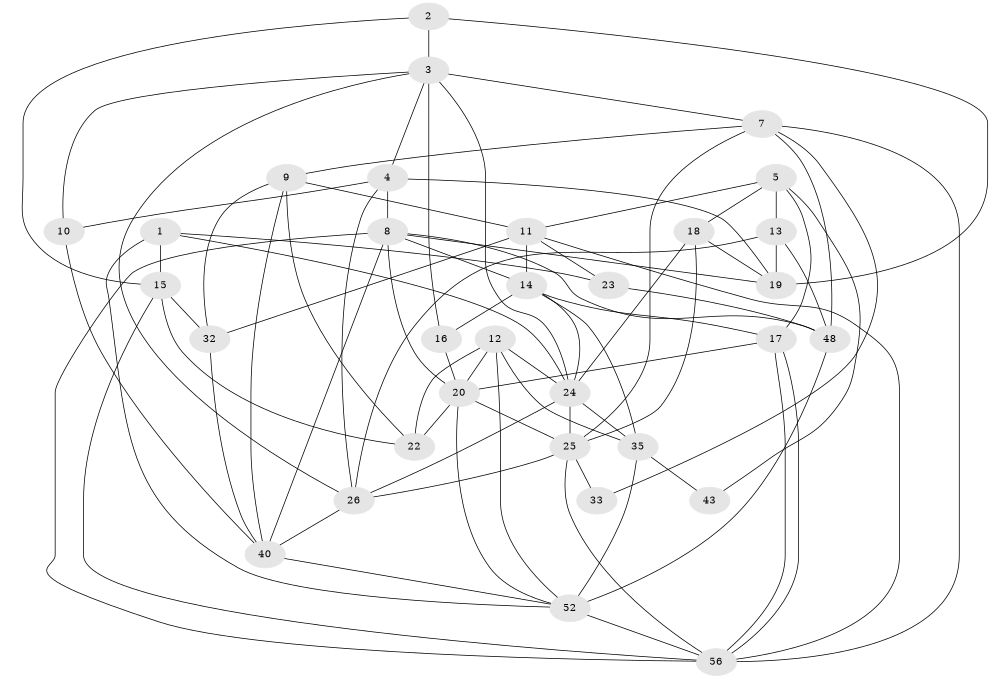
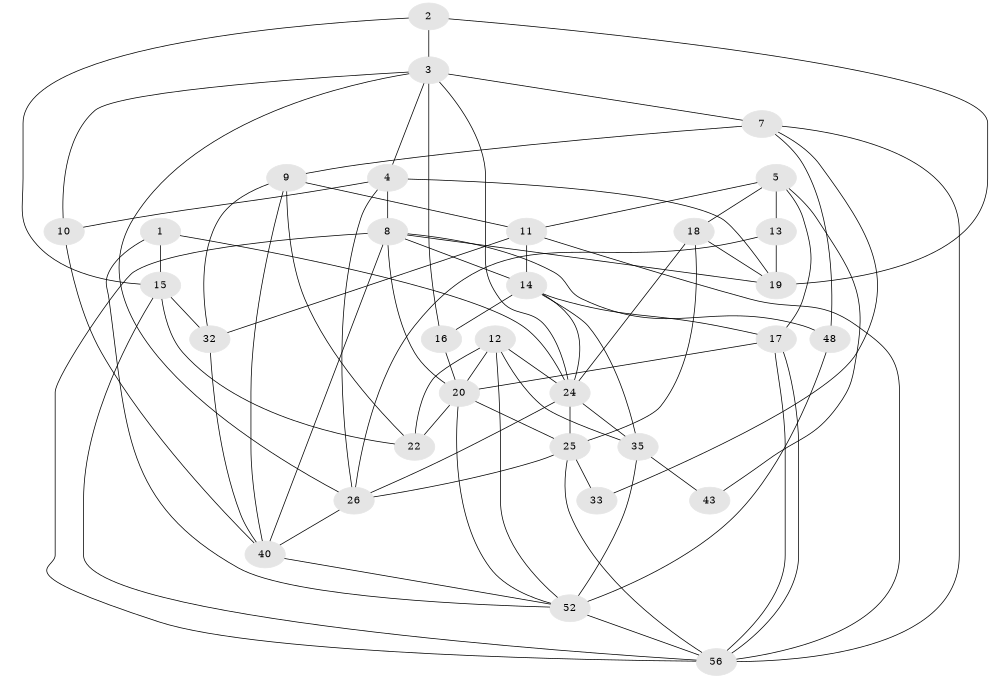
edge "7" -- "25": removed
node "23": removed
edge "13" -- "48": removed
